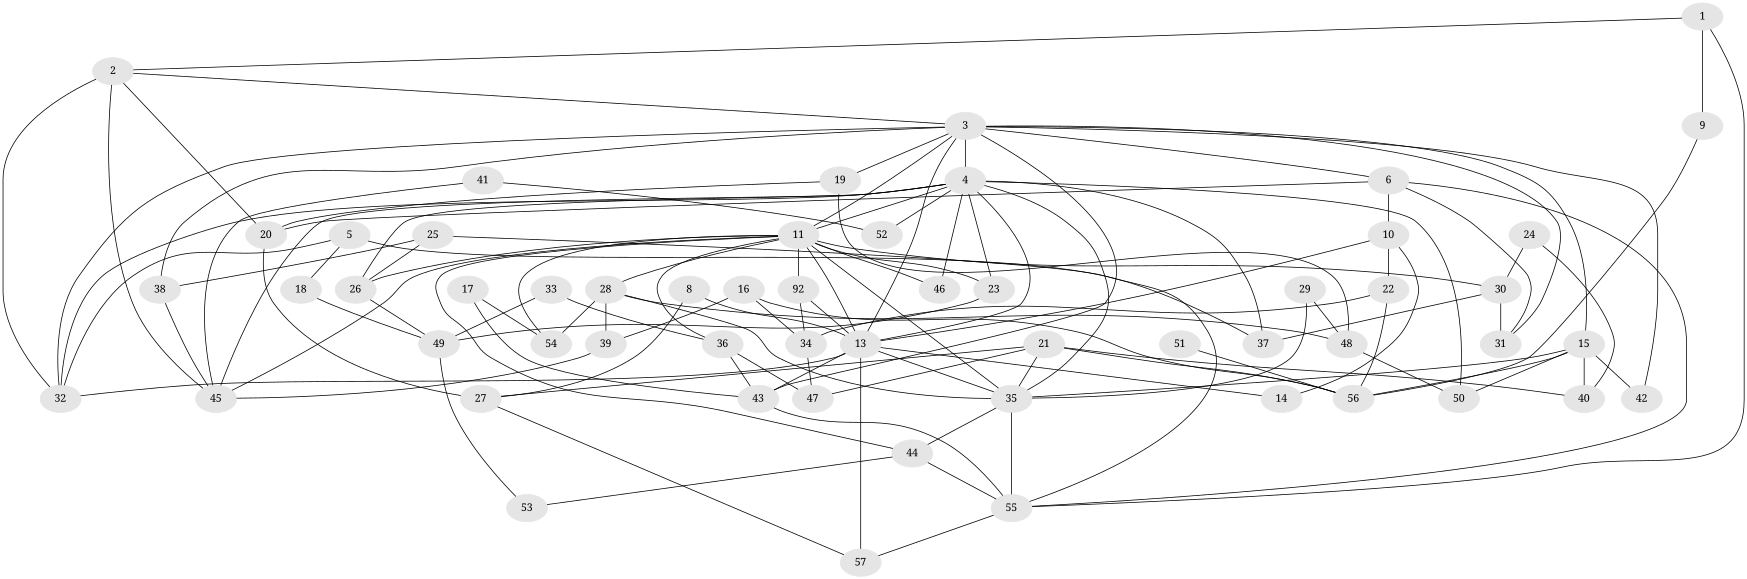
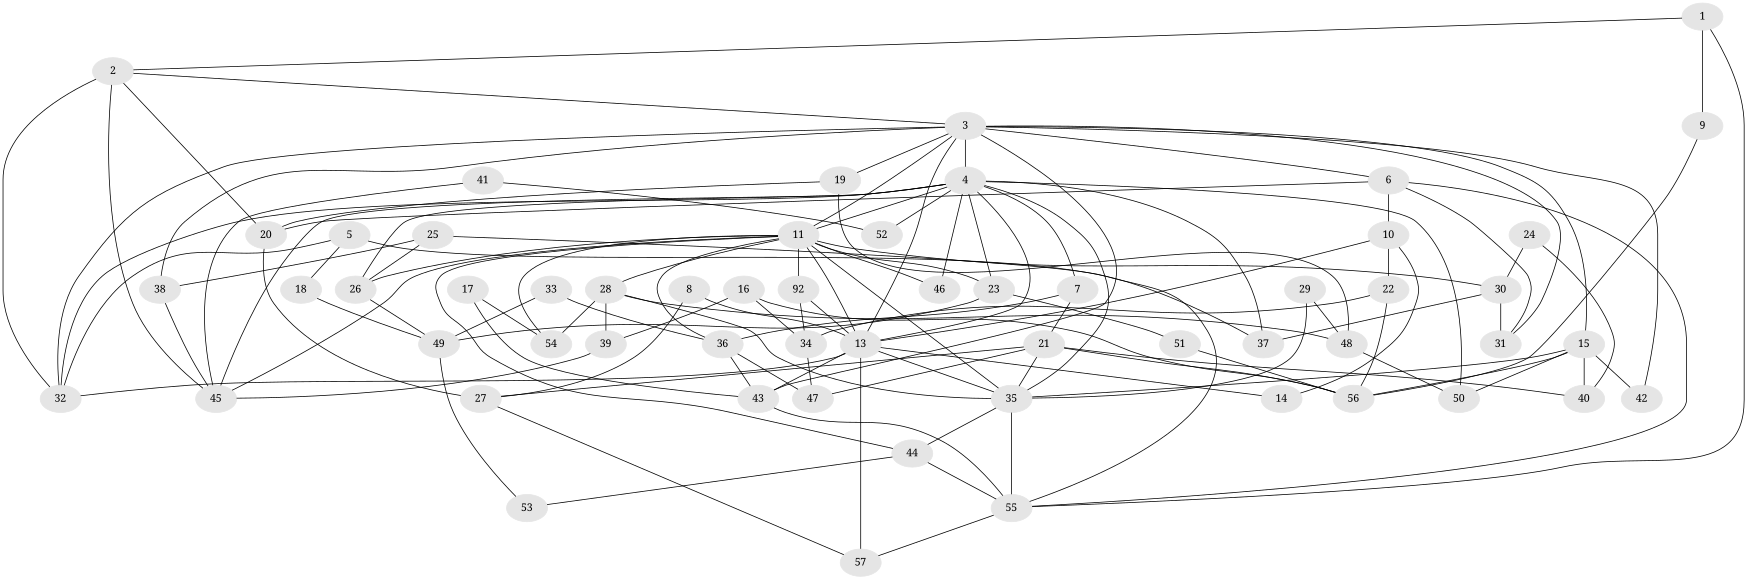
node "7": added
edge "23" -- "51": added
